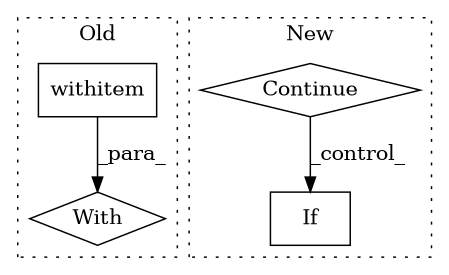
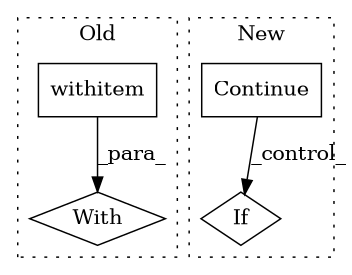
node "Continue": shape diamond -> box
node "If": shape box -> diamond
